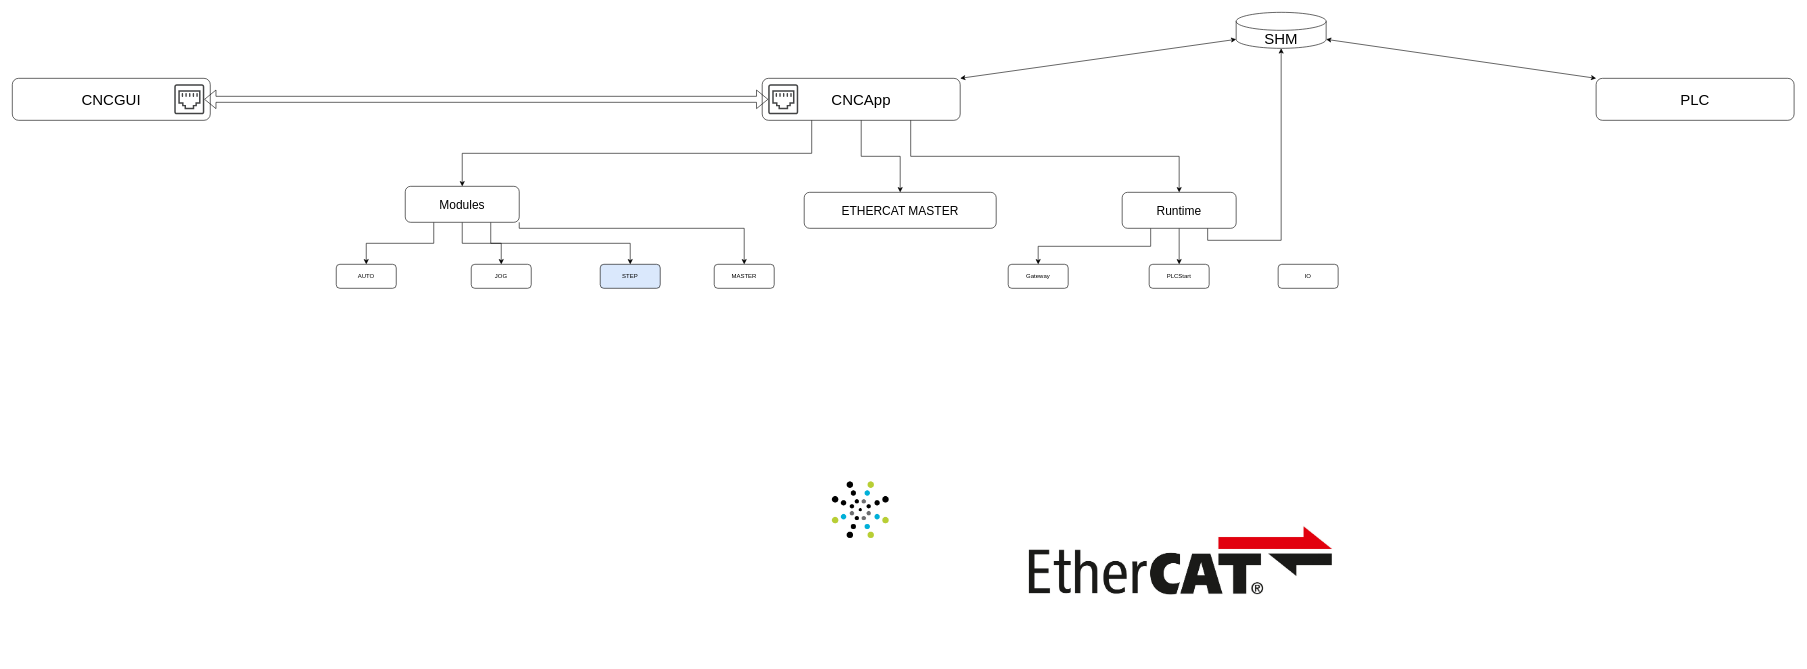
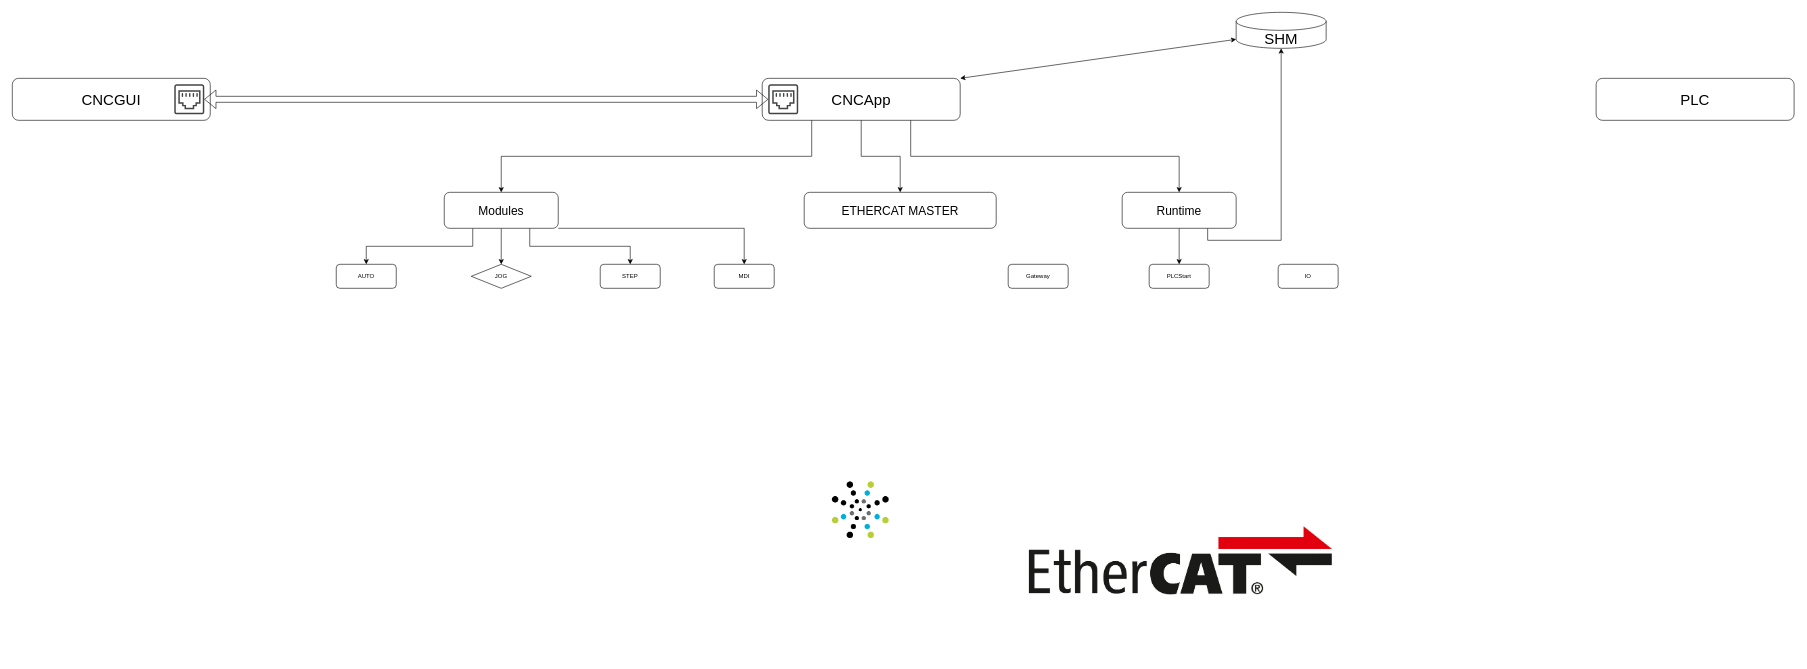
edge "SHM" -- "PLC": removed
node "Modules": moved (462, 204) -> (501, 210)
edge "Runtime" -> "Gateway": removed
node "JOG": shape rounded rectangle -> diamond
node "STEP": fillcolor #dae8fc -> #ffffff
node "MASTER": label "MASTER" -> "MDI"
